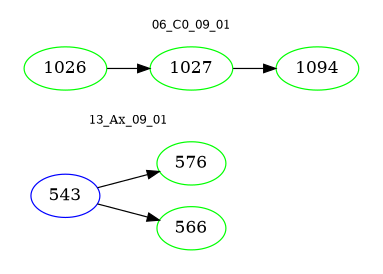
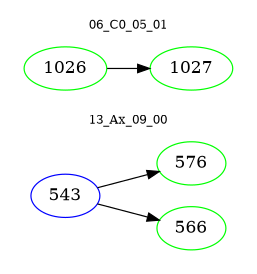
cluster "06_C0_09_01": label "06_C0_09_01" -> "06_C0_05_01"
node "1094": removed
cluster "13_Ax_09_01": label "13_Ax_09_01" -> "13_Ax_09_00"
